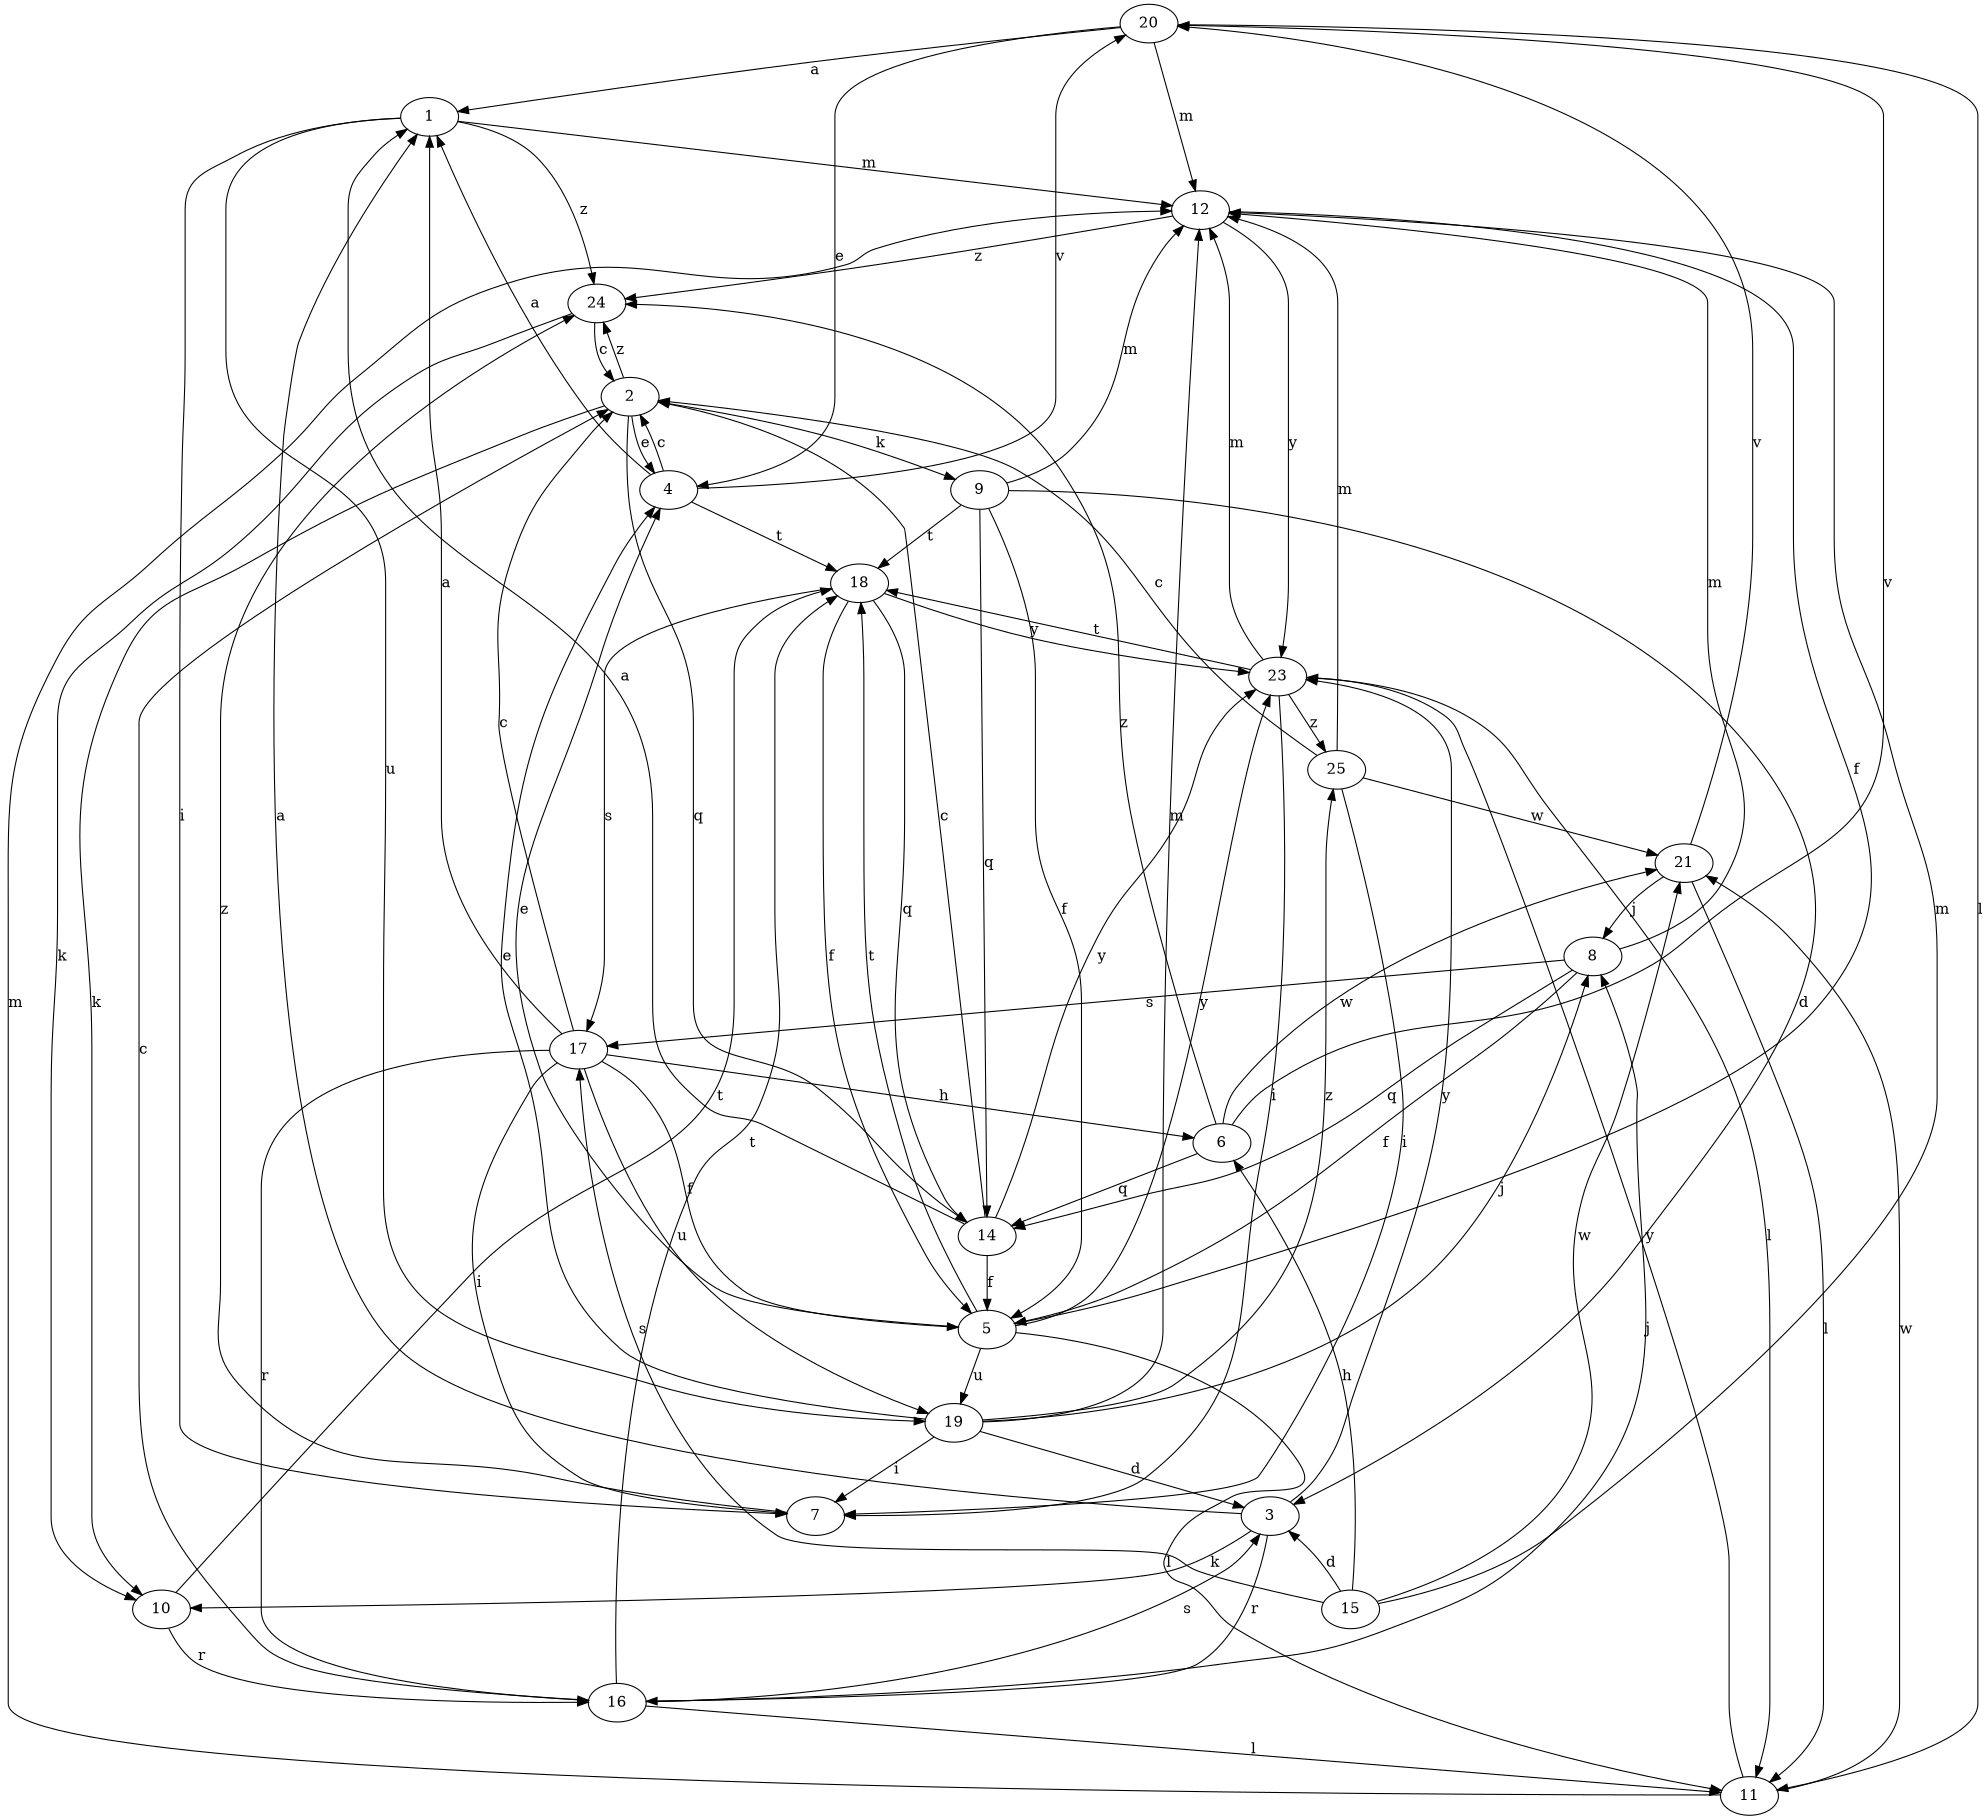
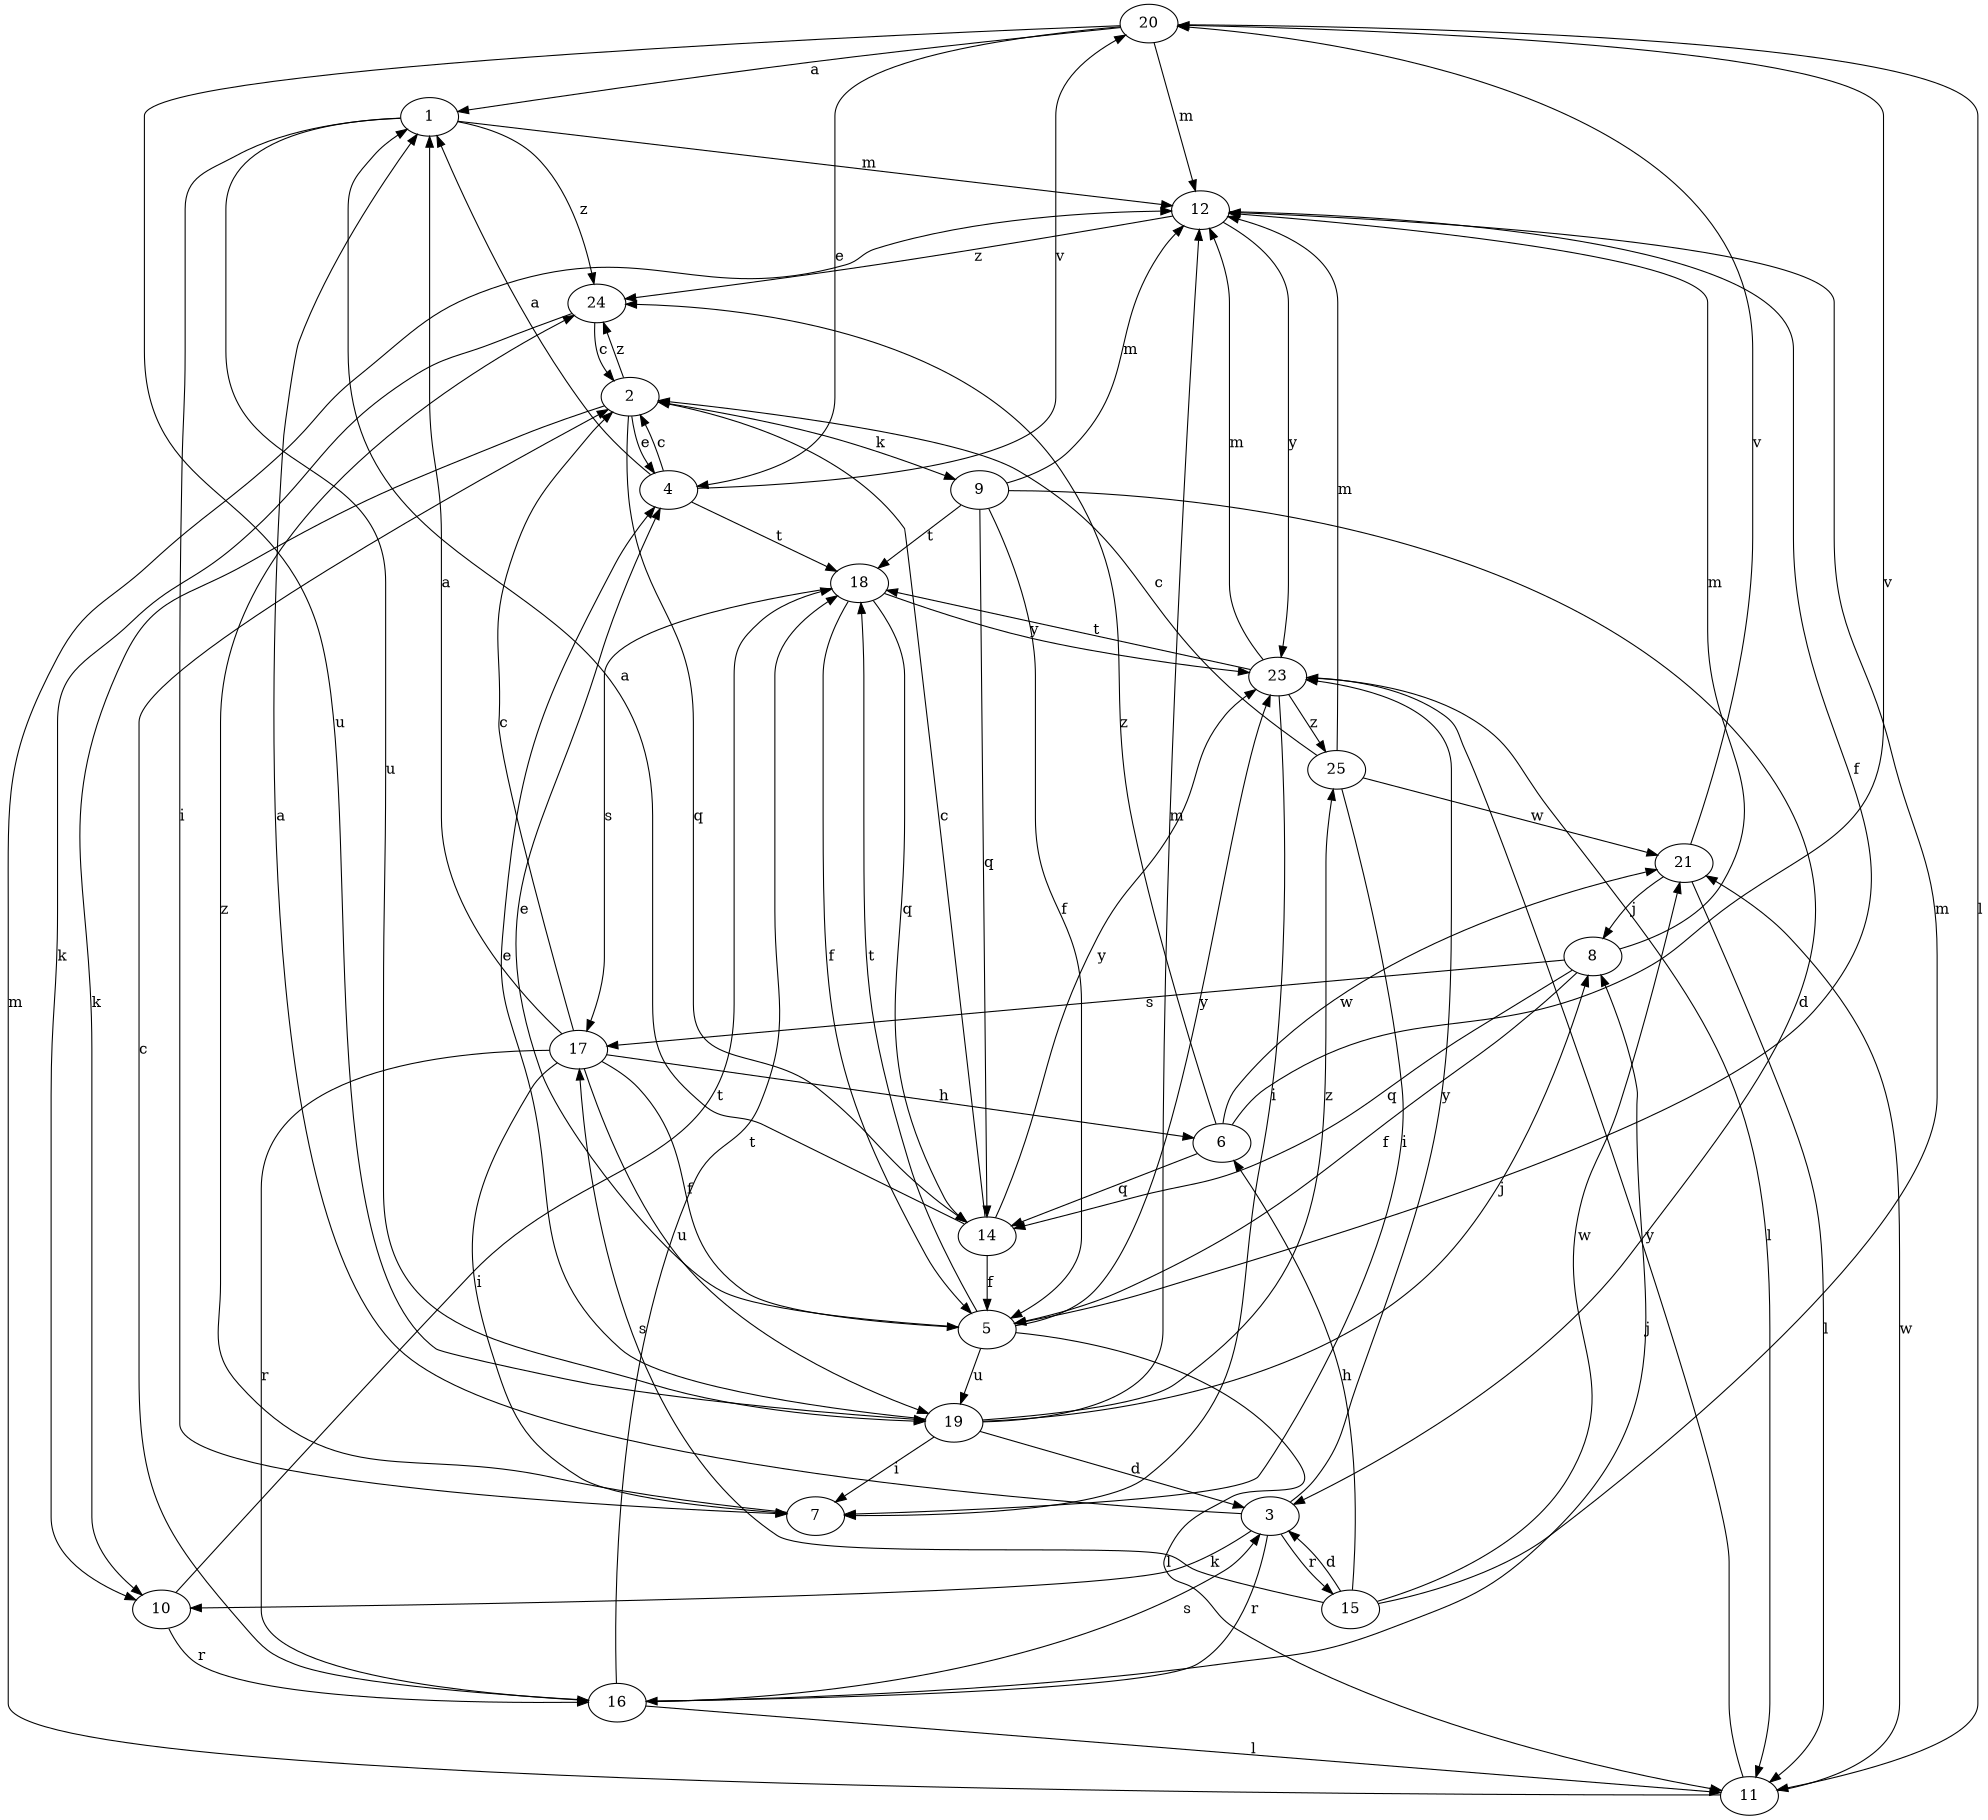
edge "20" -> "19": added, label "u"
edge "3" -> "15": added, label "r"
